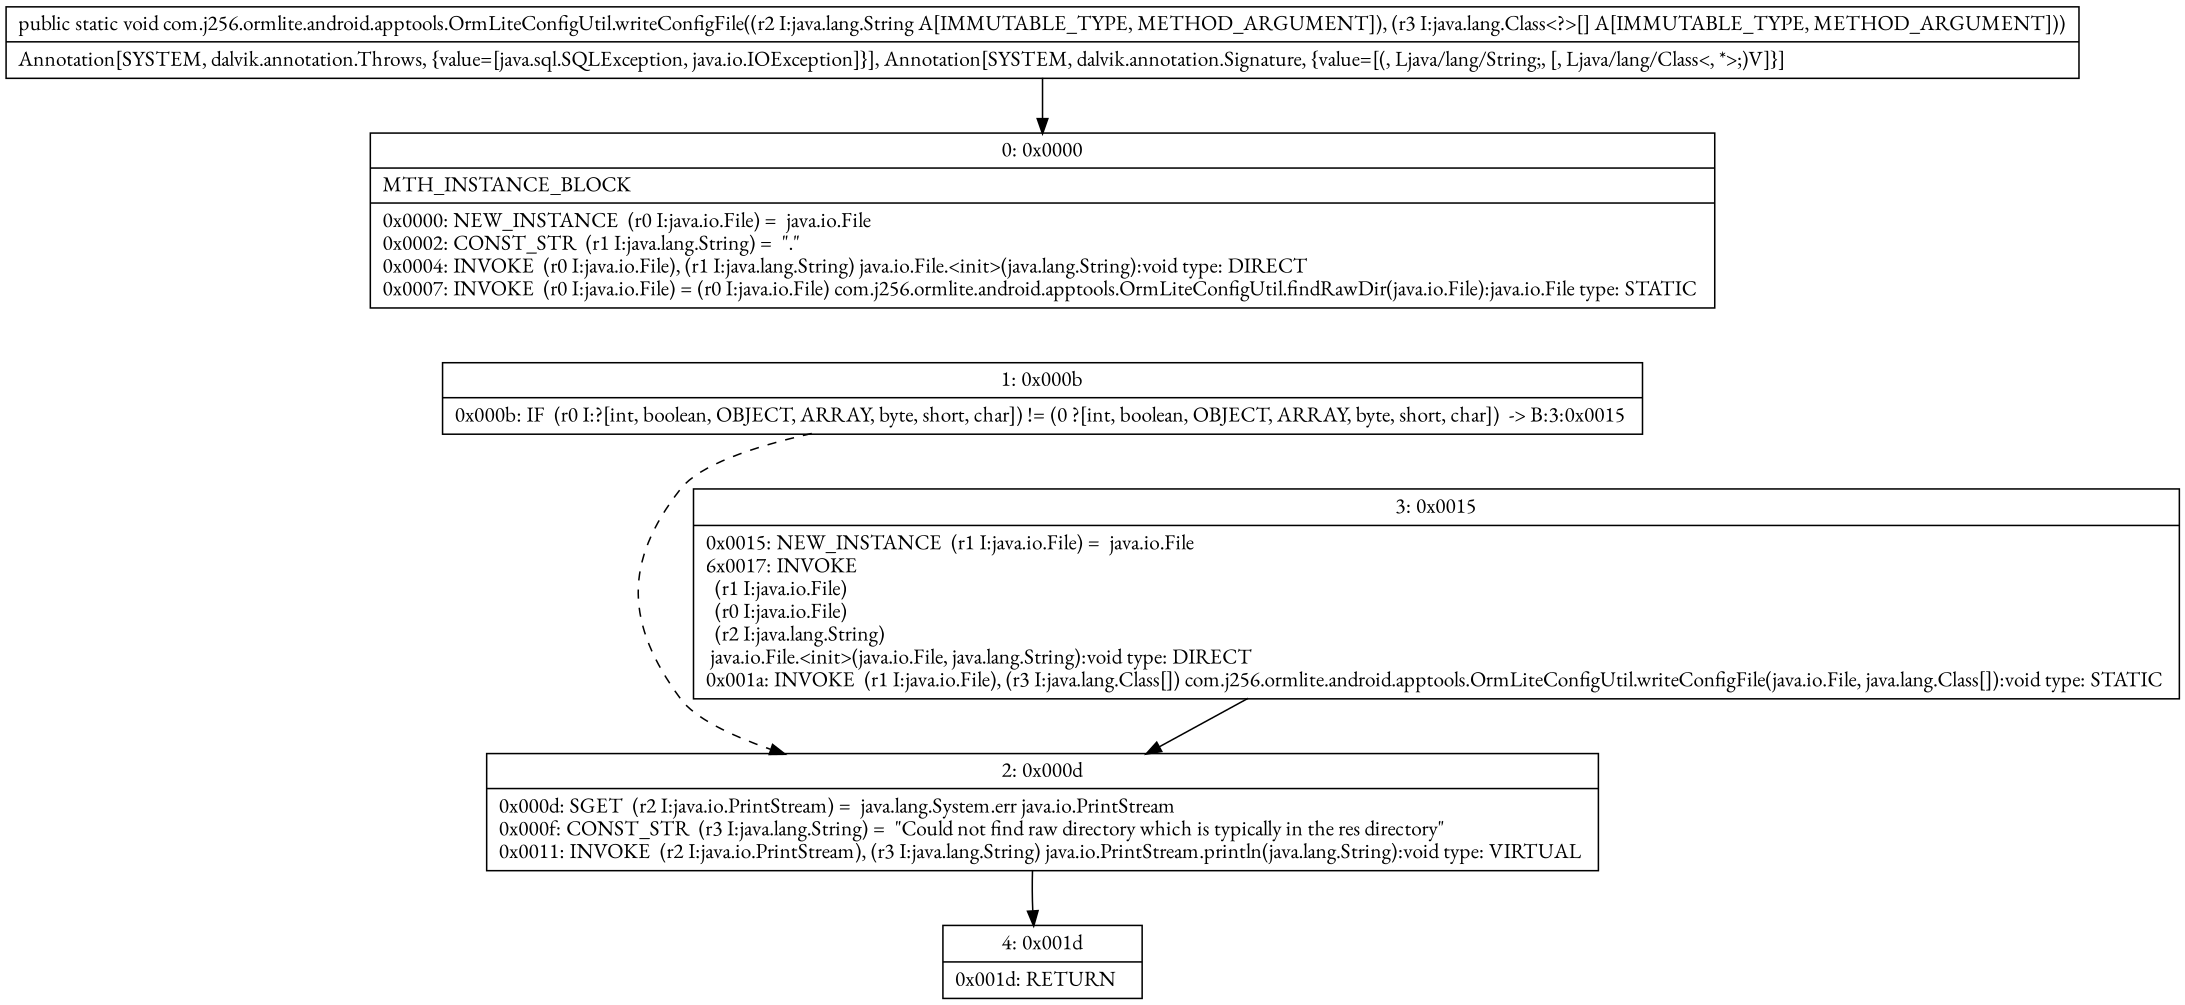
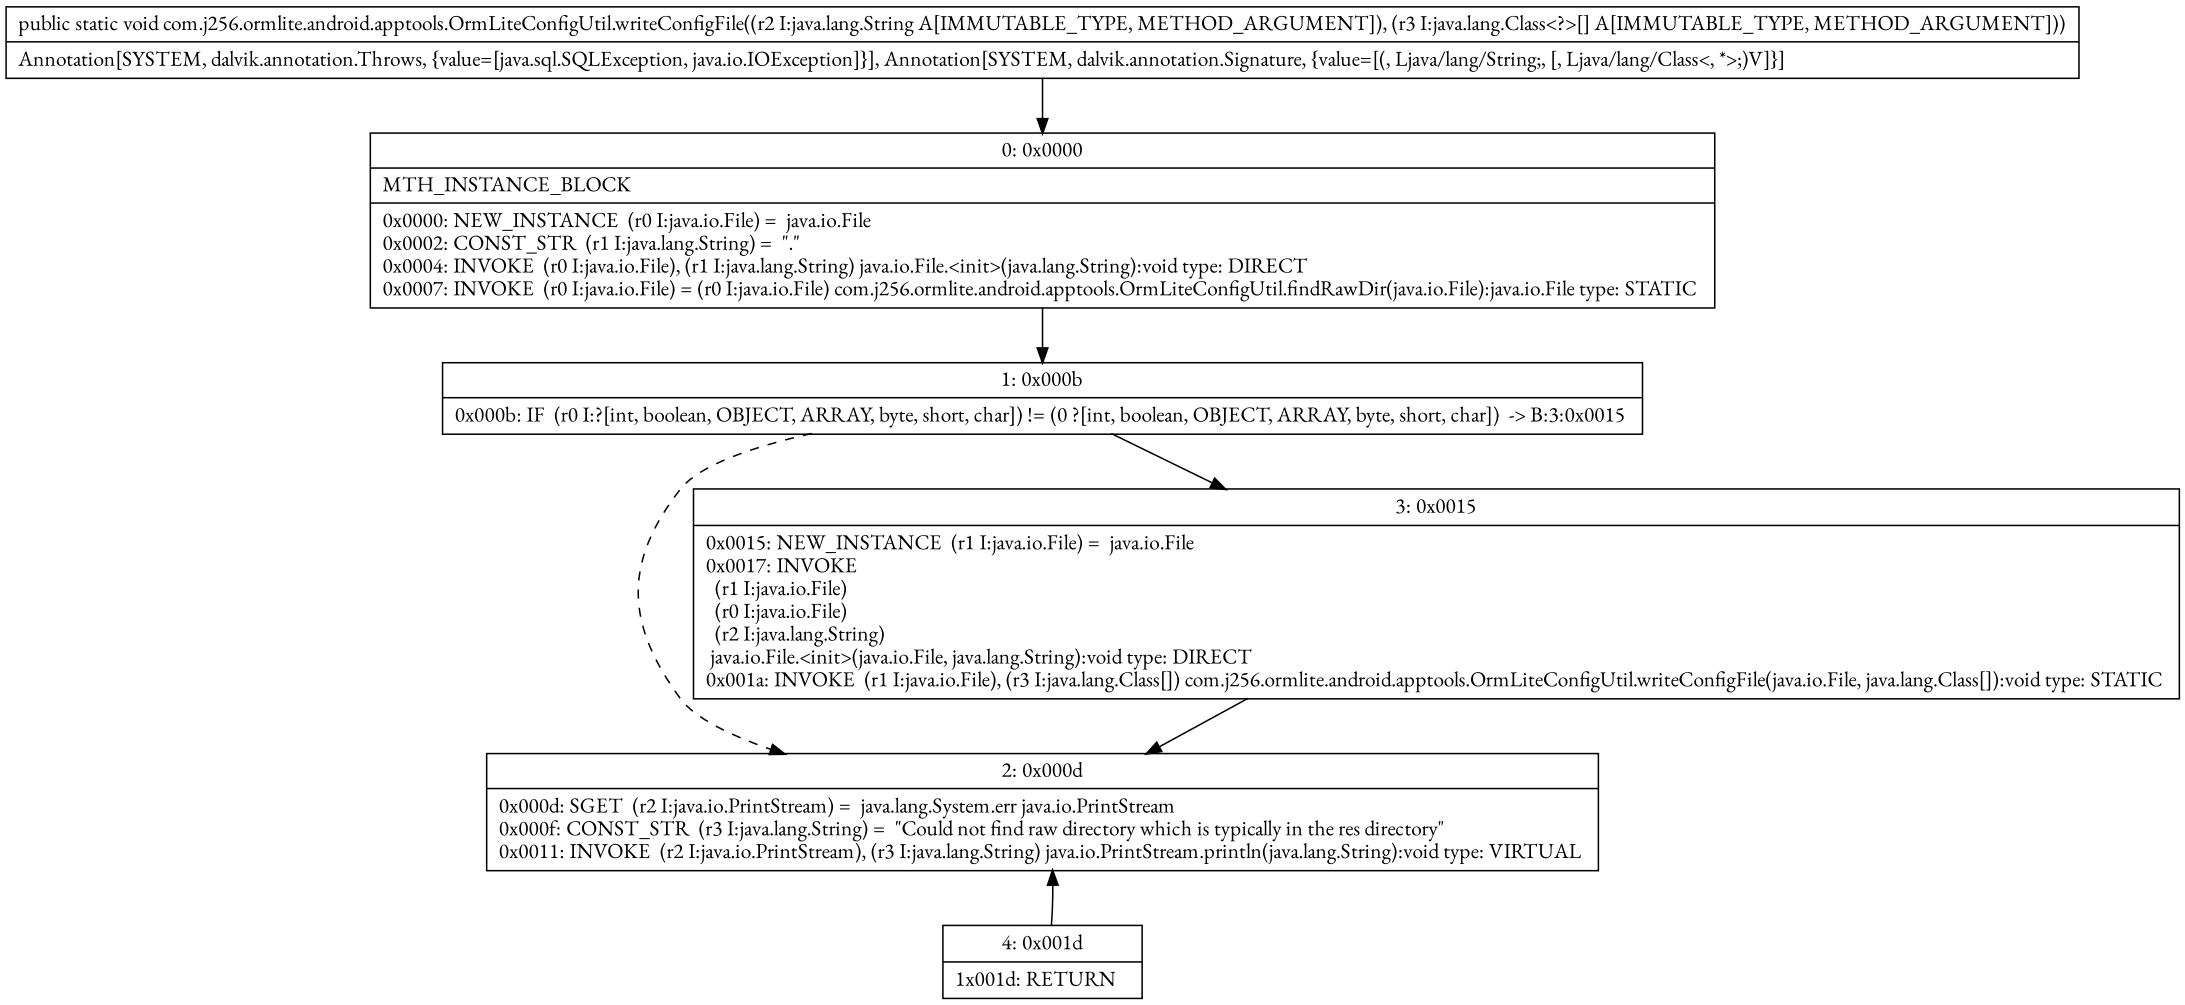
edge "0: 0x0000" -> "1: 0x000b": added
edge "1: 0x000b" -> "3: 0x0015": added
node "3: 0x0015": text "6x0017: INVOKE" -> "0x0017: INVOKE"
edge "2: 0x000d" -> "4: 0x001d": reversed
node "4: 0x001d": text "0x001d: RETURN" -> "1x001d: RETURN"
